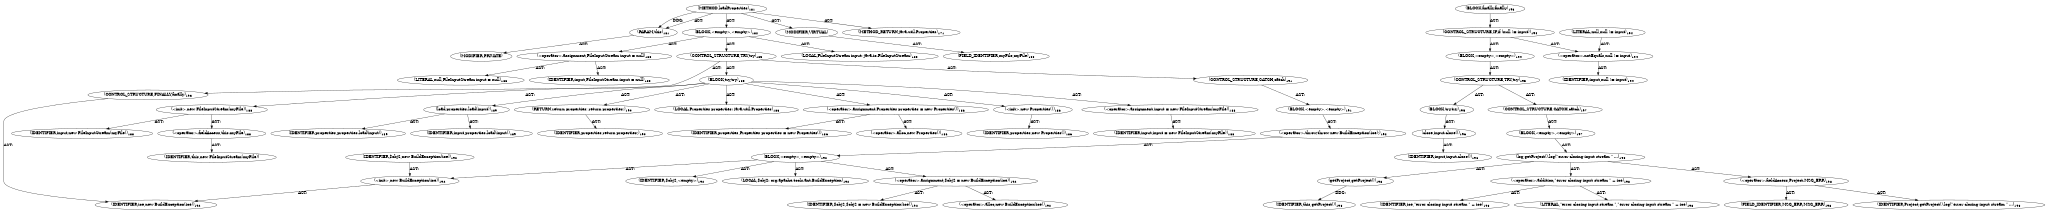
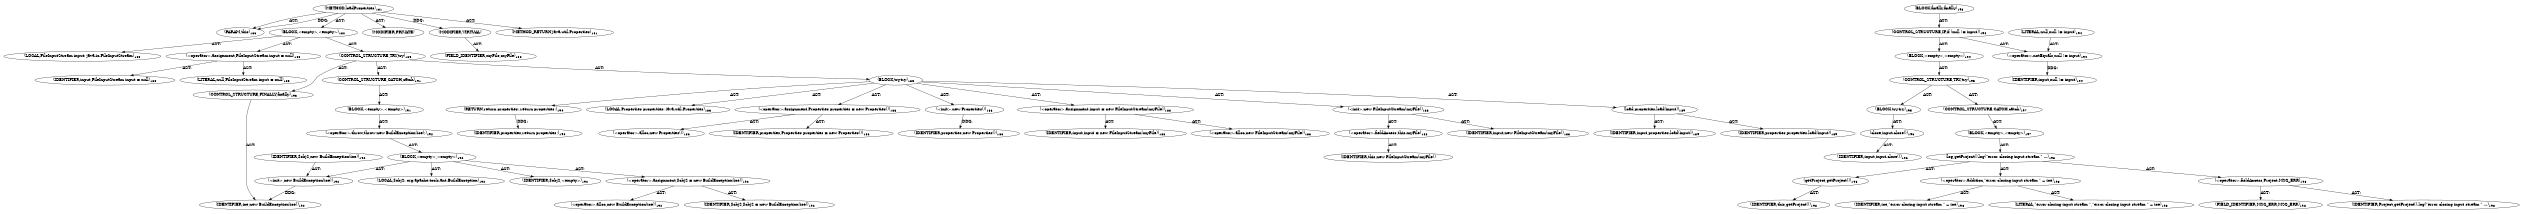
edge "(METHOD,loadProperties)" -> "(MODIFIER,VIRTUAL)": label "AST: " -> "DDG: "
node "(PARAM,this)": text "181" -> "186"
node "(METHOD_RETURN,java.util.Properties)": text "171" -> "181"
edge "(PARAM,this)" -> "(MODIFIER,PRIVATE)": now "(METHOD,loadProperties)" -> "(MODIFIER,PRIVATE)"
edge "(<operator>.notEquals,null != input)" -> "(IDENTIFIER,input,null != input)": label "AST: " -> "DDG: "
edge "(RETURN,return properties;,return properties;)" -> "(IDENTIFIER,properties,return properties;)": label "AST: " -> "DDG: "
edge "(<init>,new Properties())" -> "(IDENTIFIER,properties,new Properties())": label "AST: " -> "DDG: "
node "(<operator>.alloc,new FileInputStream(myFile))": added
edge "(<init>,new BuildException(ioe))" -> "(IDENTIFIER,ioe,new BuildException(ioe))": label "AST: " -> "DDG: "
edge "(getProject,getProject())" -> "(IDENTIFIER,this,getProject())": label "DDG: " -> "AST: "
